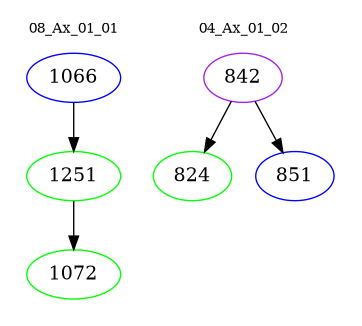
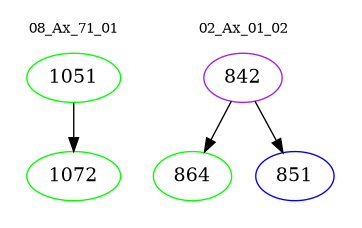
cluster "08_Ax_01_01": label "08_Ax_01_01" -> "08_Ax_71_01"
cluster "04_Ax_01_02": label "04_Ax_01_02" -> "02_Ax_01_02"
node "1066": removed
node "1251": label "1251" -> "1051"
node "824": label "824" -> "864"
